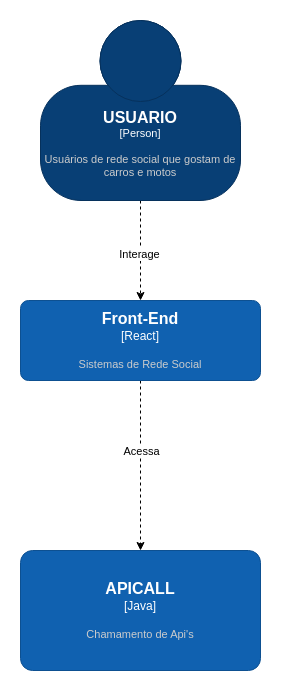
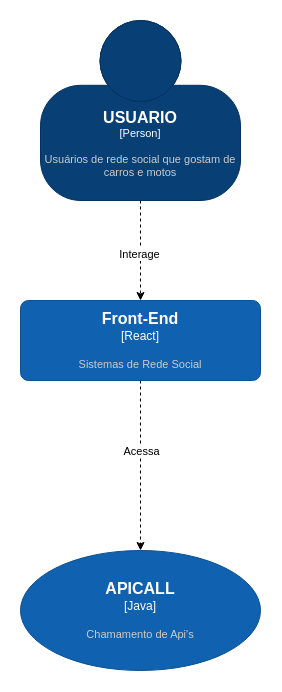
node "APICALL [Java] Chamamento de Api's": shape rounded rectangle -> ellipse
